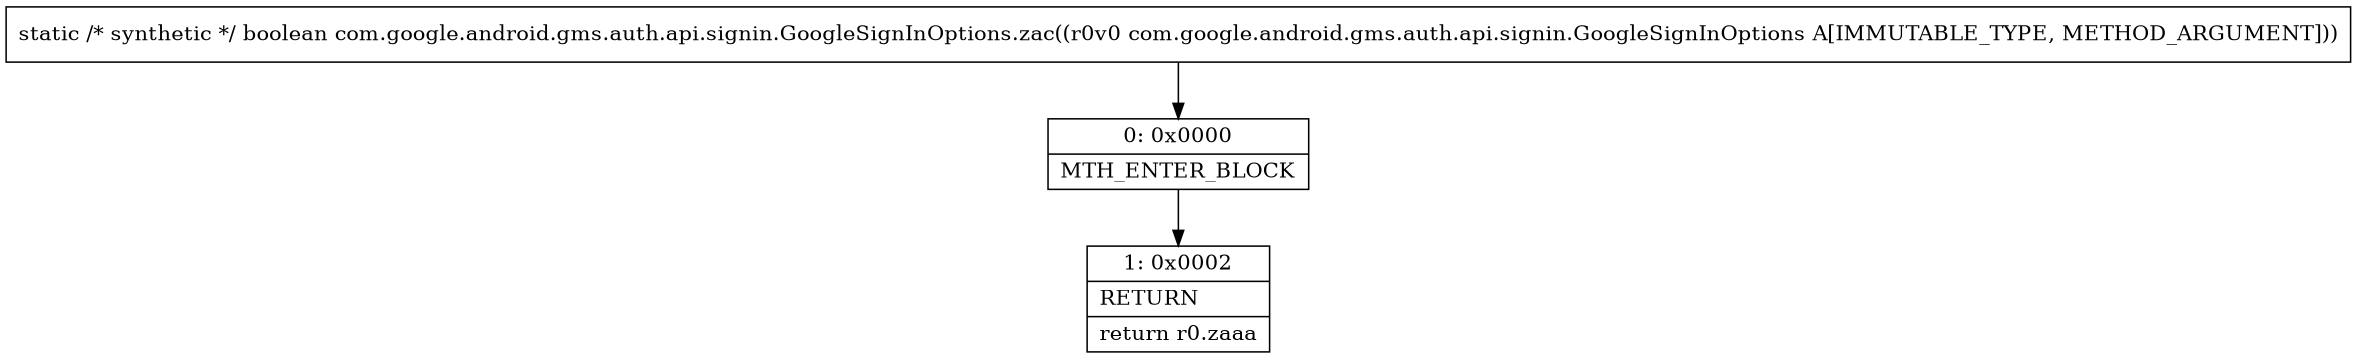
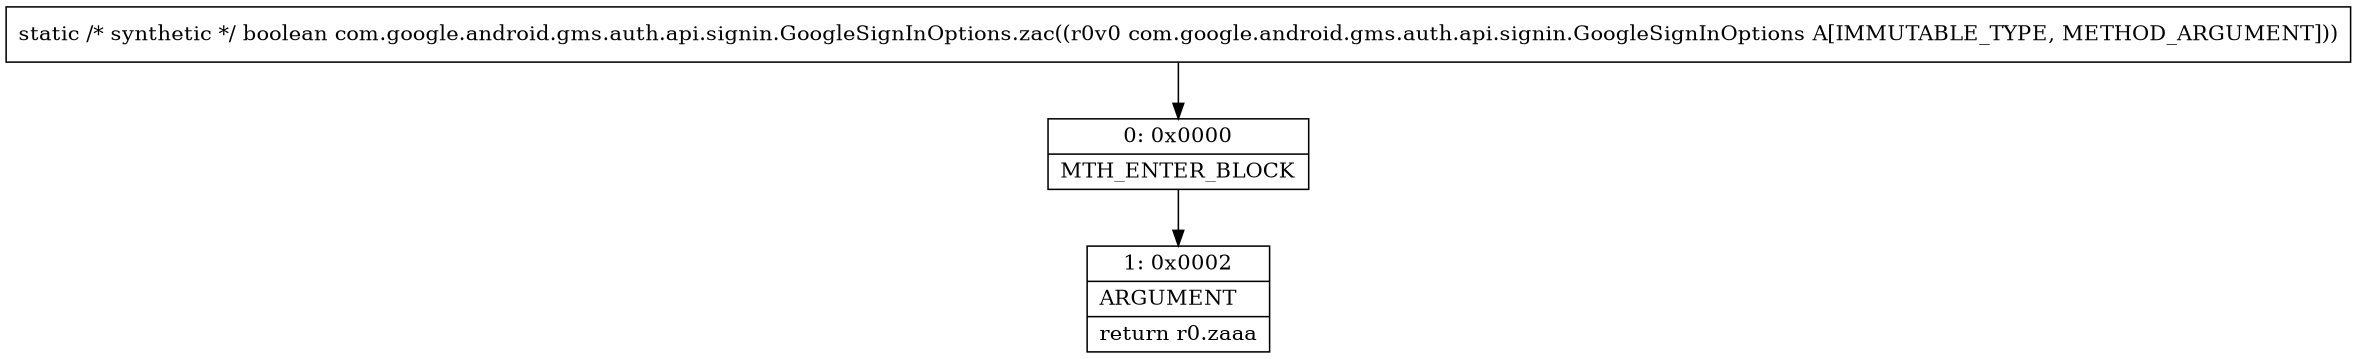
node "1: 0x0002": text "RETURN" -> "ARGUMENT"
